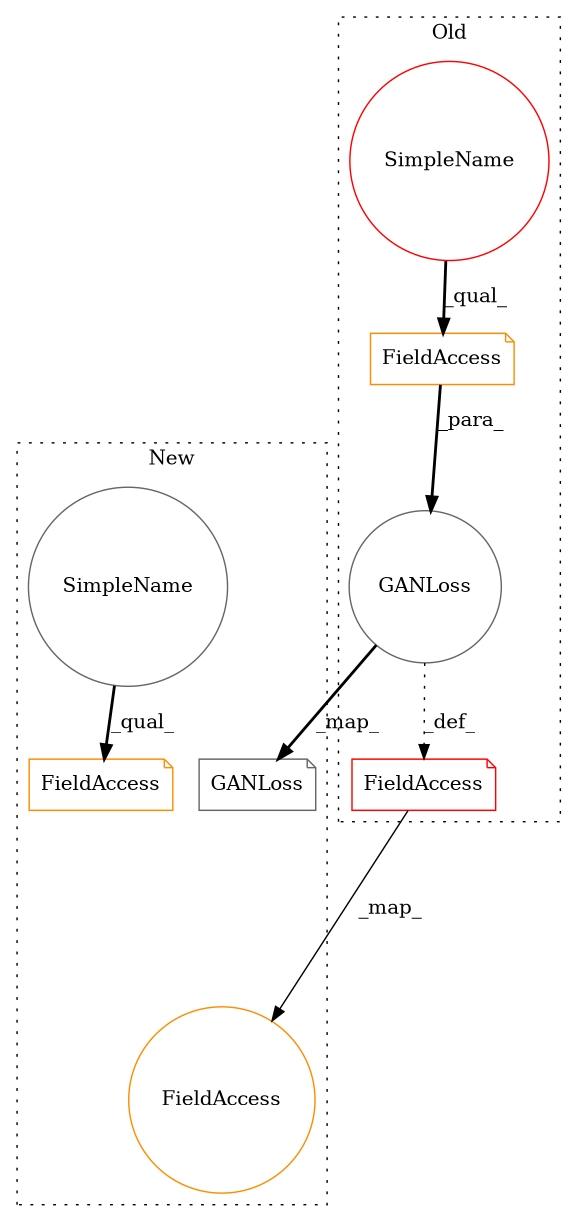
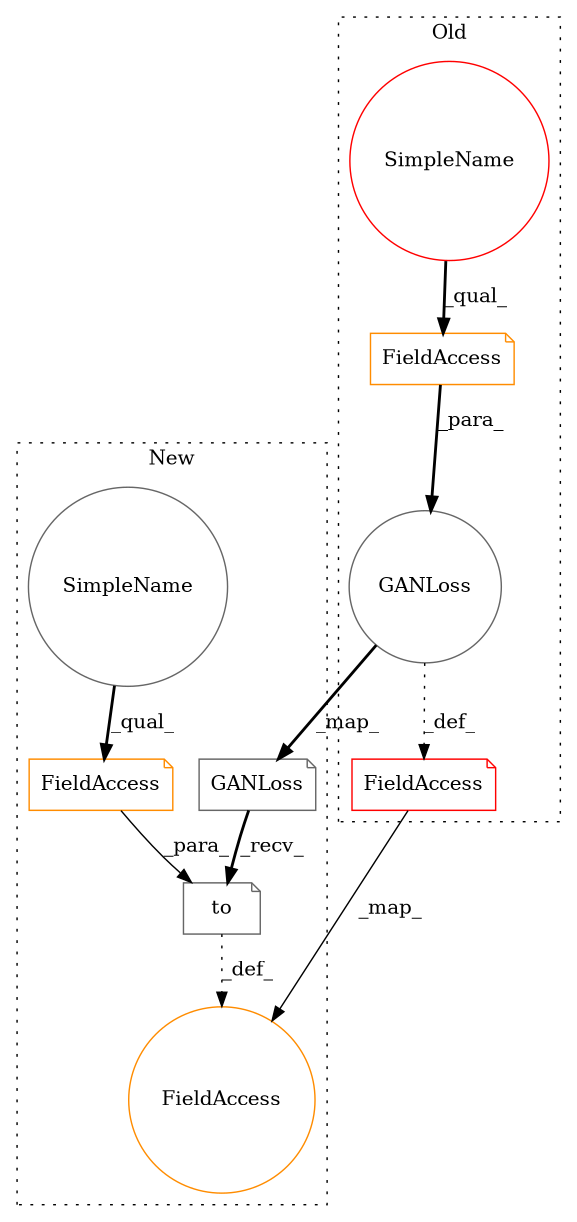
node "to": added
